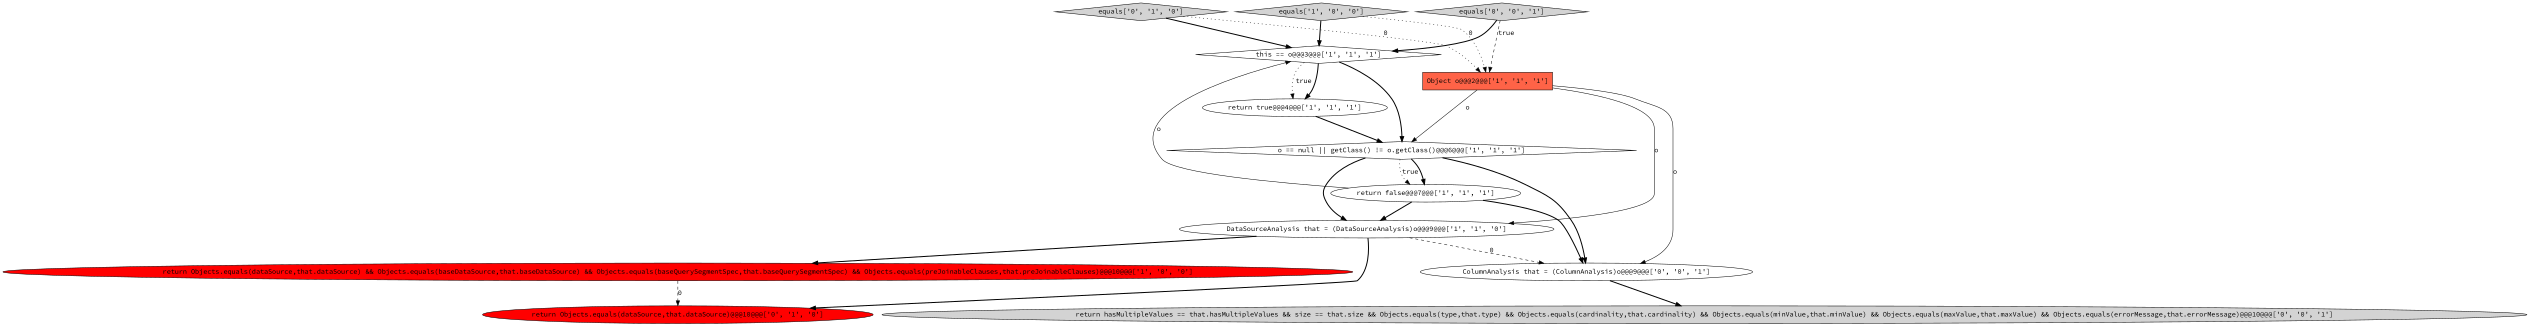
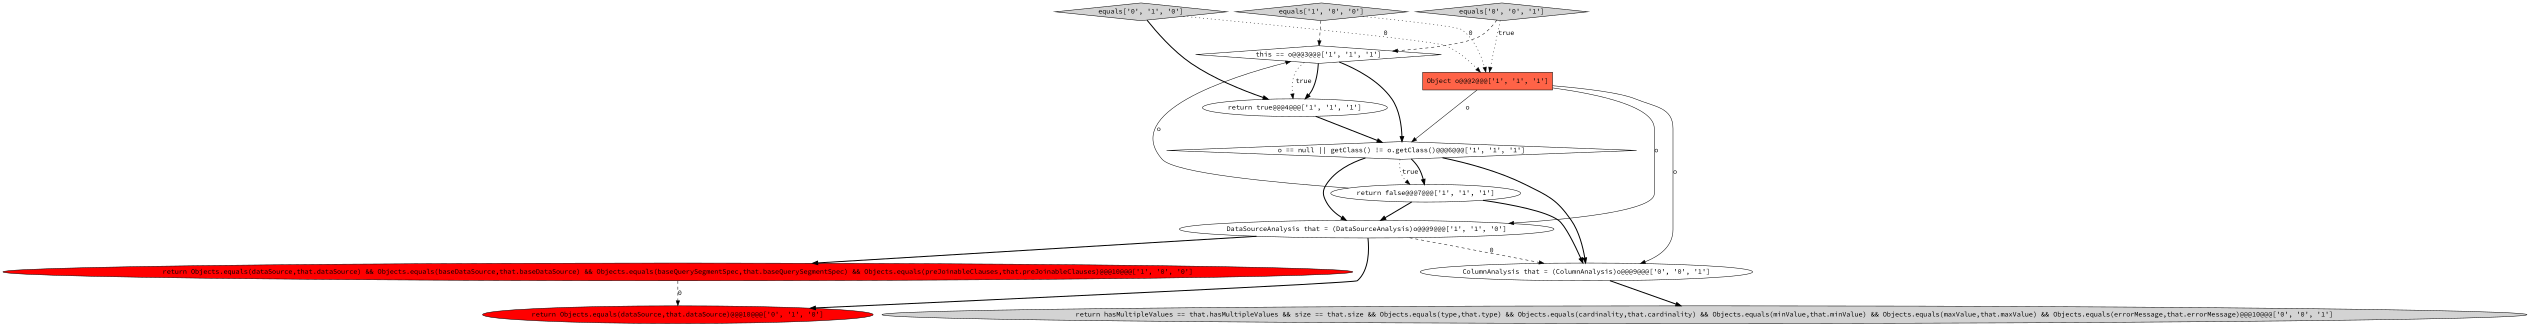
edge "equals['0', '1', '0']" -> "this == o@@@3@@@['1', '1', '1']": now "equals['0', '1', '0']" -> "return true@@@4@@@['1', '1', '1']"
edge "equals['1', '0', '0']" -> "this == o@@@3@@@['1', '1', '1']": style bold -> dashed
edge "equals['0', '0', '1']" -> "Object o@@@2@@@['1', '1', '1']": style dashed -> dotted
edge "equals['0', '0', '1']" -> "this == o@@@3@@@['1', '1', '1']": style bold -> dashed
